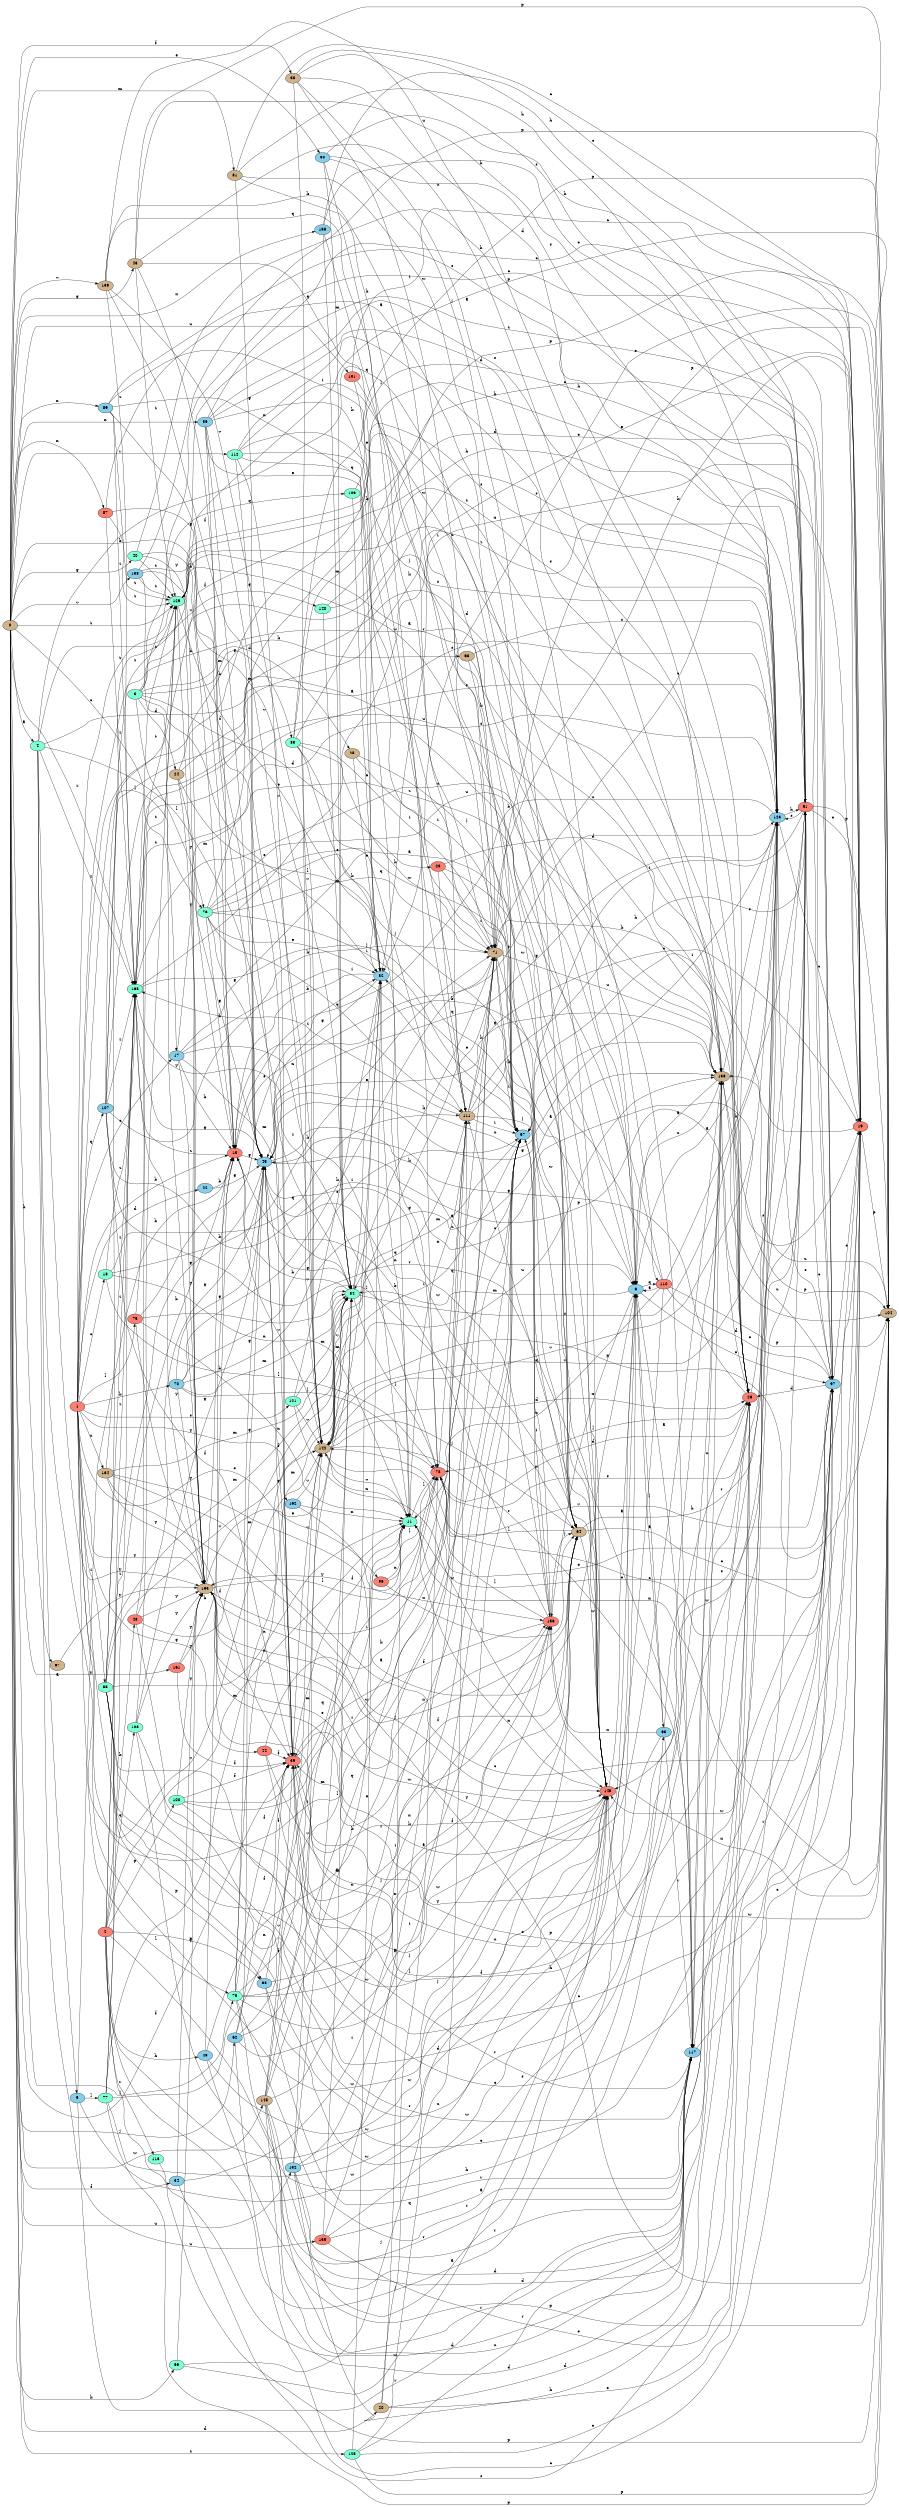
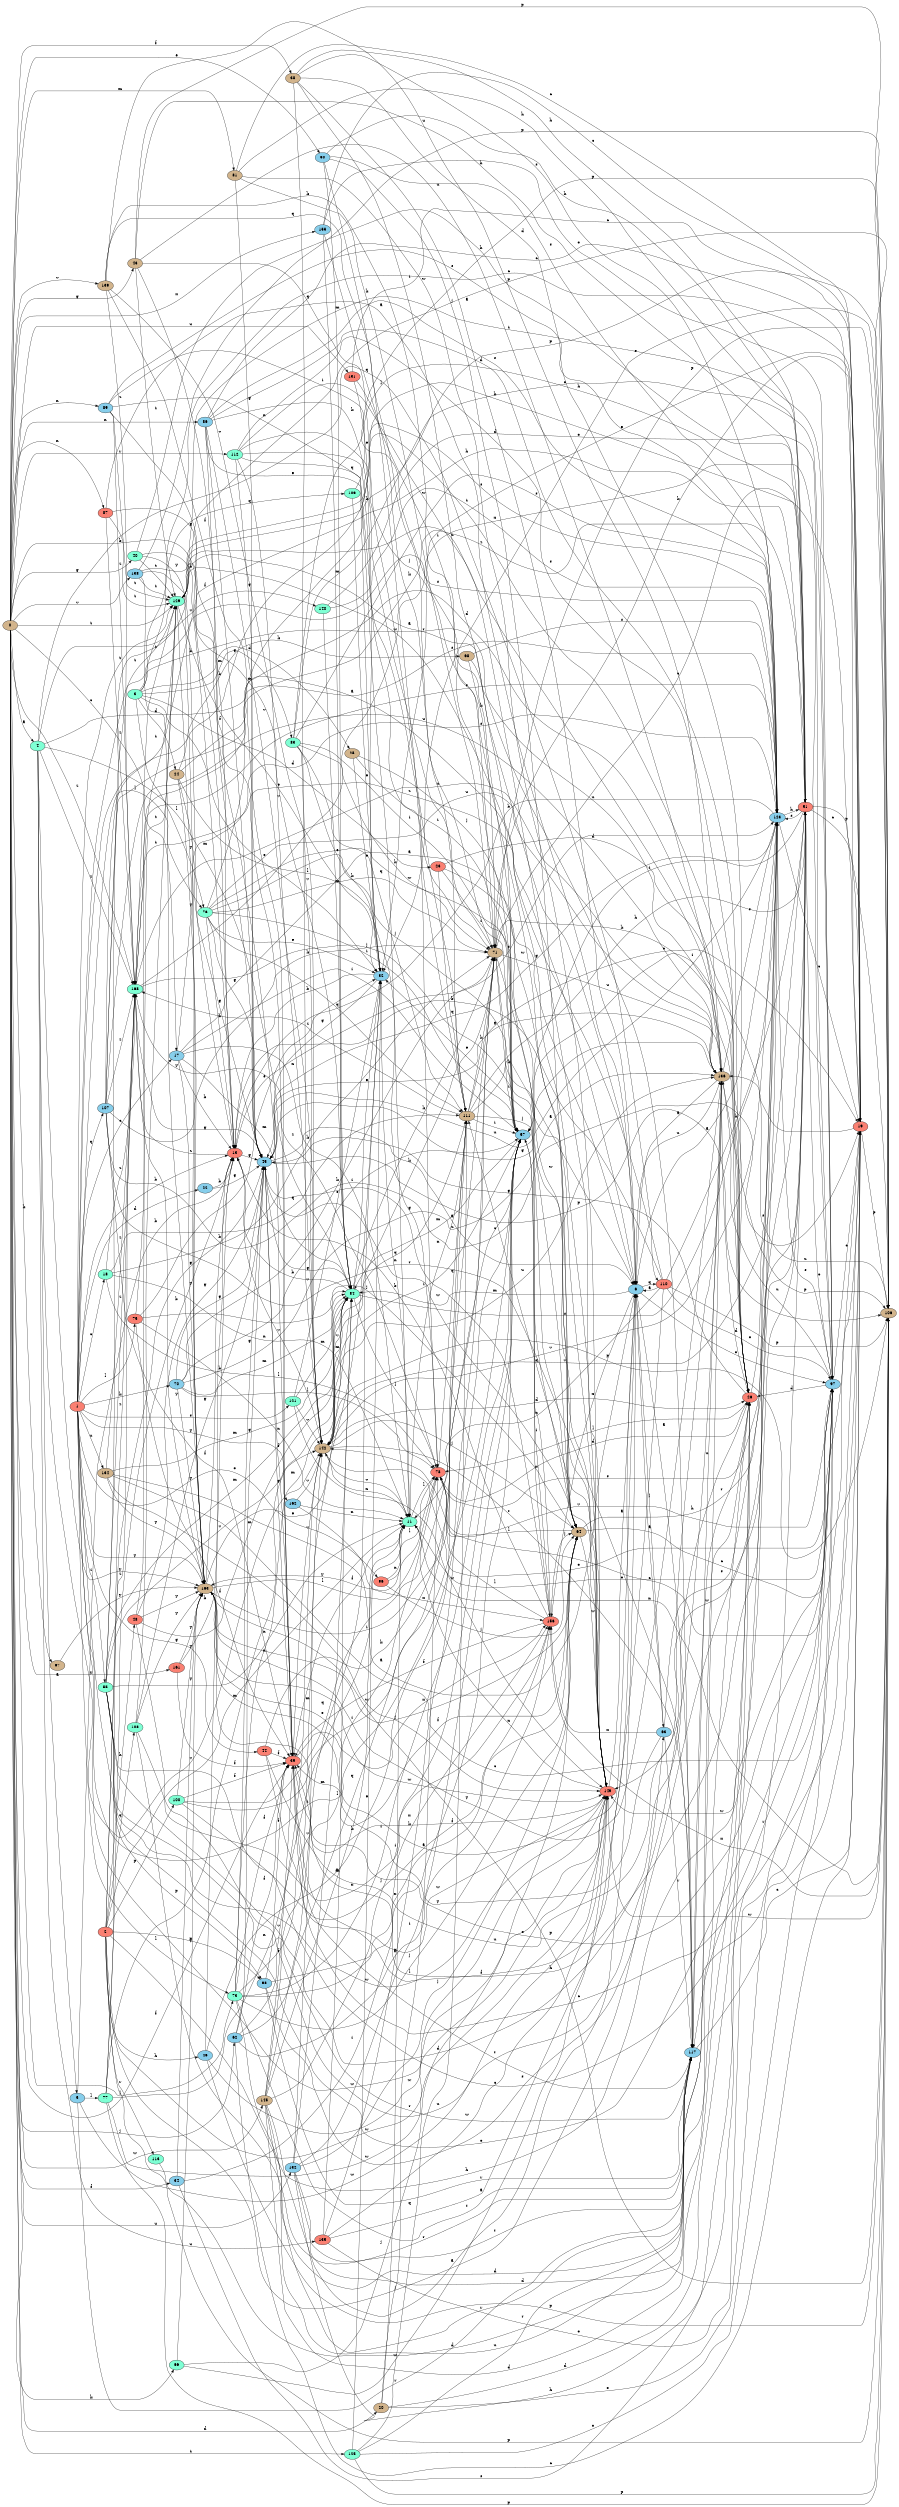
node "104": label "104" -> "106"
